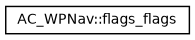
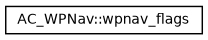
node "AC_WPNav::flags_flags": label "AC_WPNav::flags_flags" -> "AC_WPNav::wpnav_flags"
